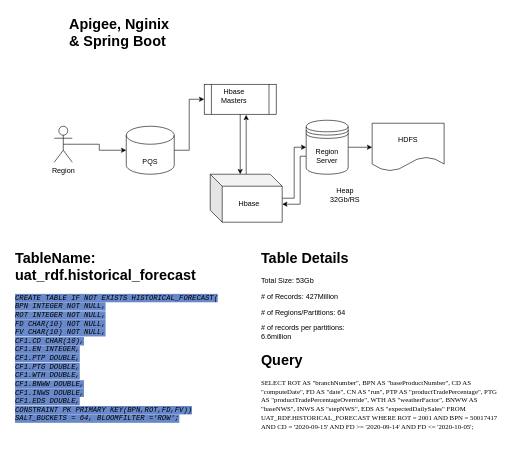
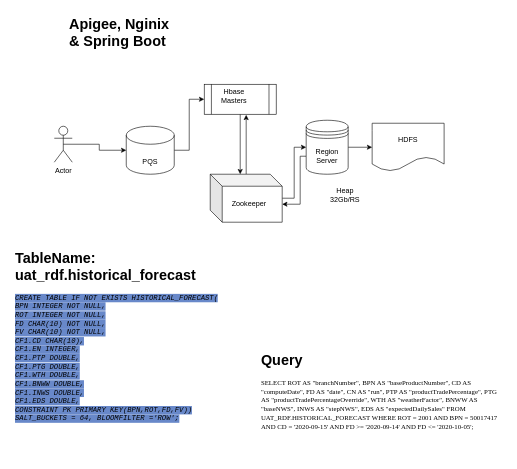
node "Region": label "Region" -> "Actor"
node "Hbase": label "Hbase" -> "Zookeeper"
node "Table DetailsTotal Size: 53Gb # of Records: 427Million # of Regions/Partitions: 64 # of records per partitions: 6.6million": removed
